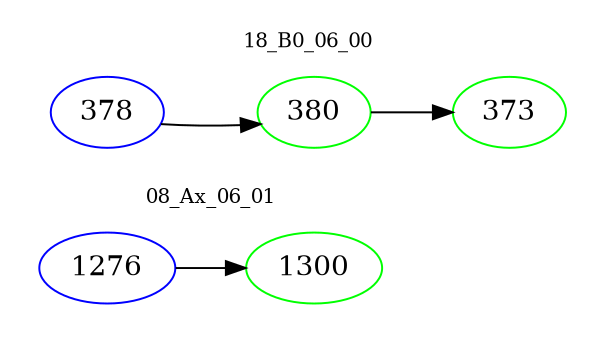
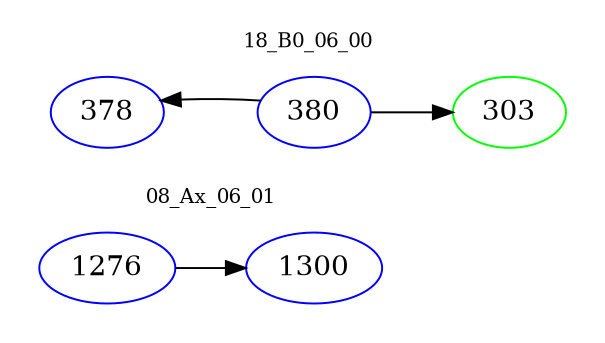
node "380": color green -> blue
node "373": label "373" -> "303"
edge "378" -> "380": reversed
node "1300": color green -> blue
